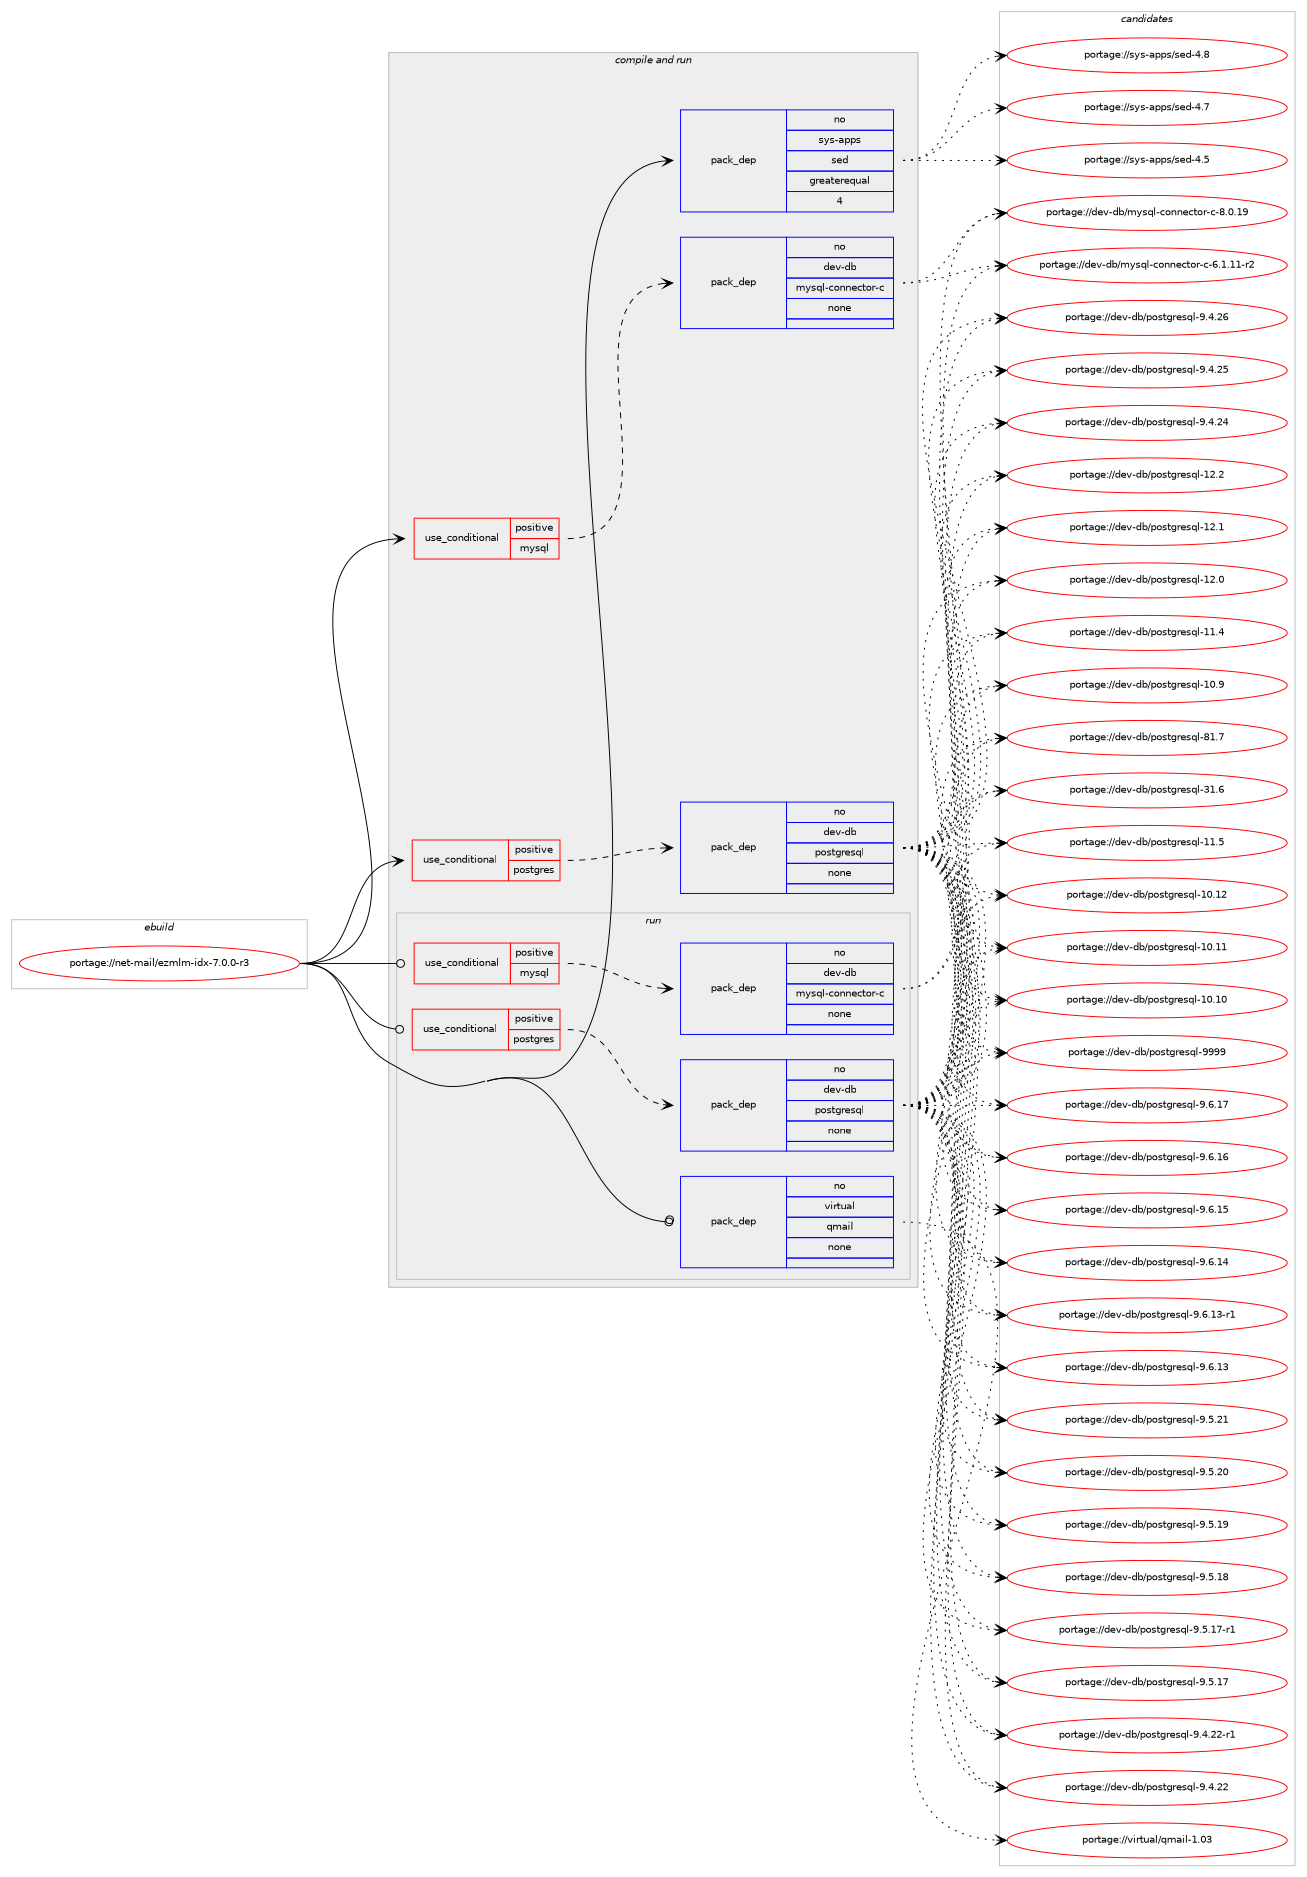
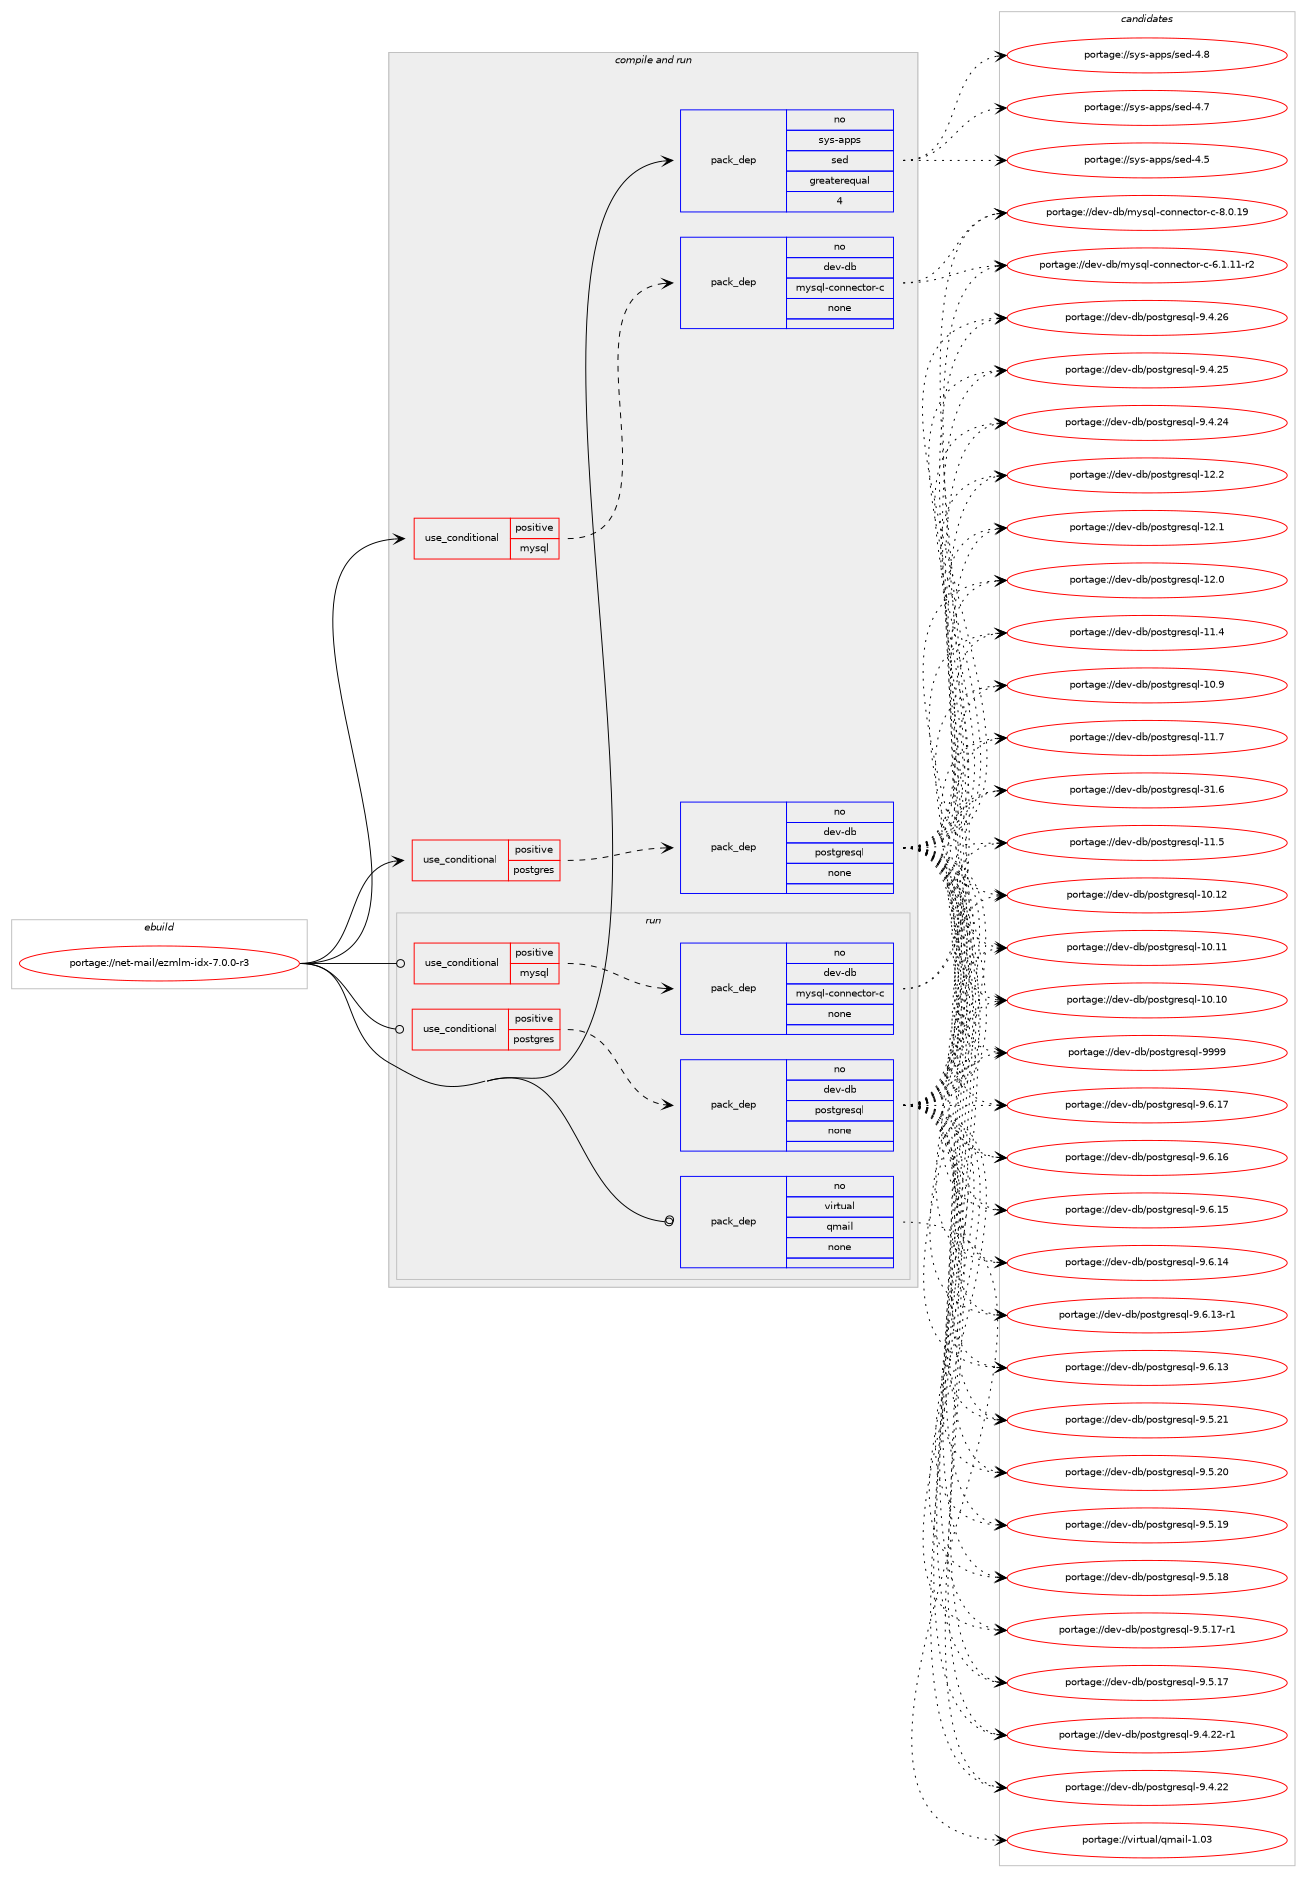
node "portage://dev-db/postgresql-81.7": label "portage://dev-db/postgresql-81.7" -> "portage://dev-db/postgresql-11.7"
